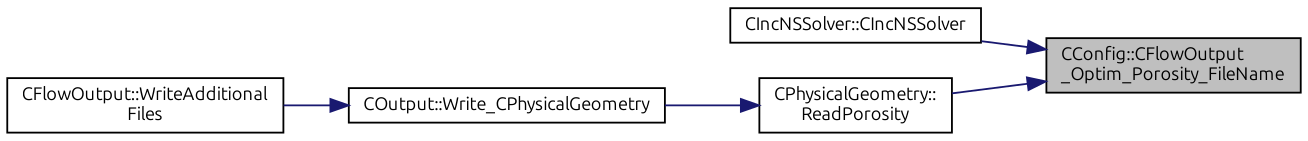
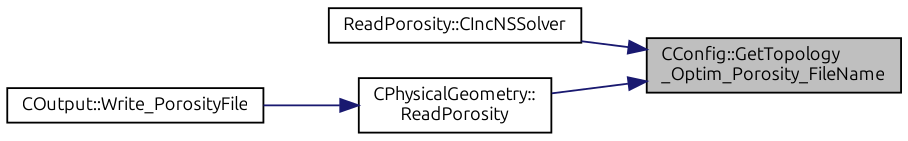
node "CIncNSSolver::CIncNSSolver": label "CIncNSSolver::CIncNSSolver" -> "ReadPorosity::CIncNSSolver"
node "CConfig::CFlowOutput _Optim_Porosity_FileName": label "CConfig::CFlowOutput _Optim_Porosity_FileName" -> "CConfig::GetTopology _Optim_Porosity_FileName"
node "CFlowOutput::WriteAdditional Files": removed
node "COutput::Write_CPhysicalGeometry": label "COutput::Write_CPhysicalGeometry" -> "COutput::Write_PorosityFile"
